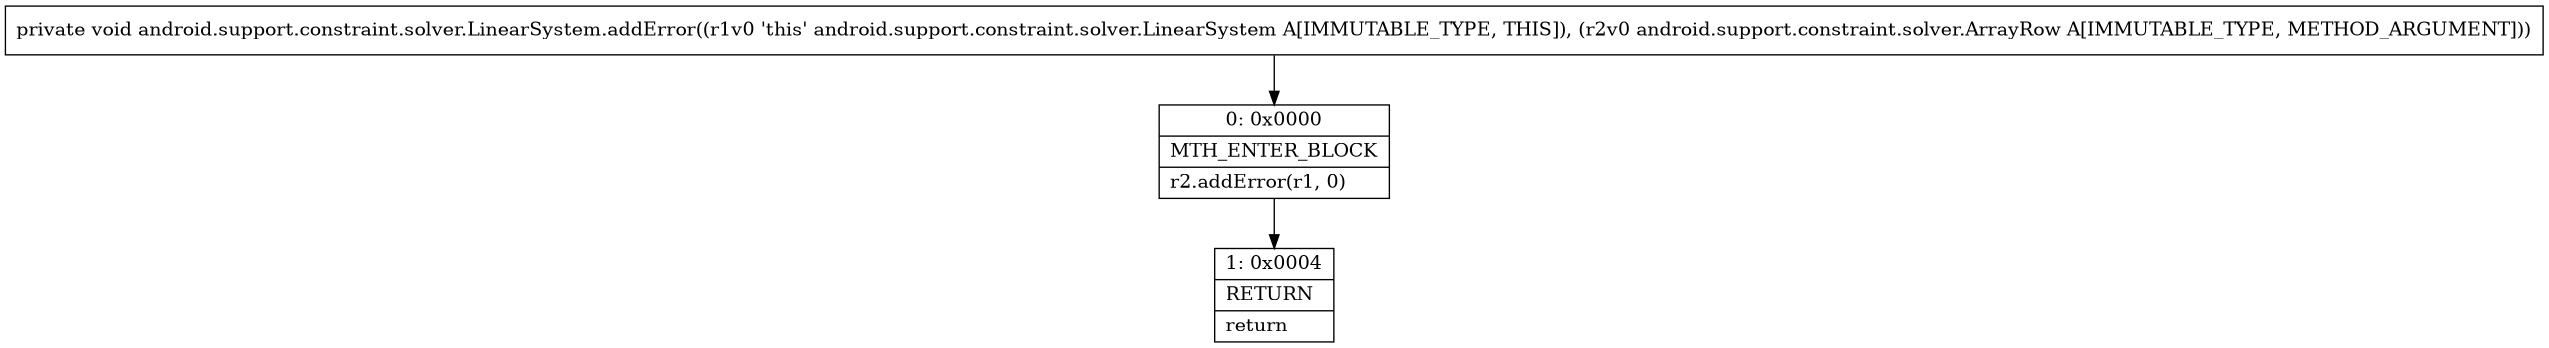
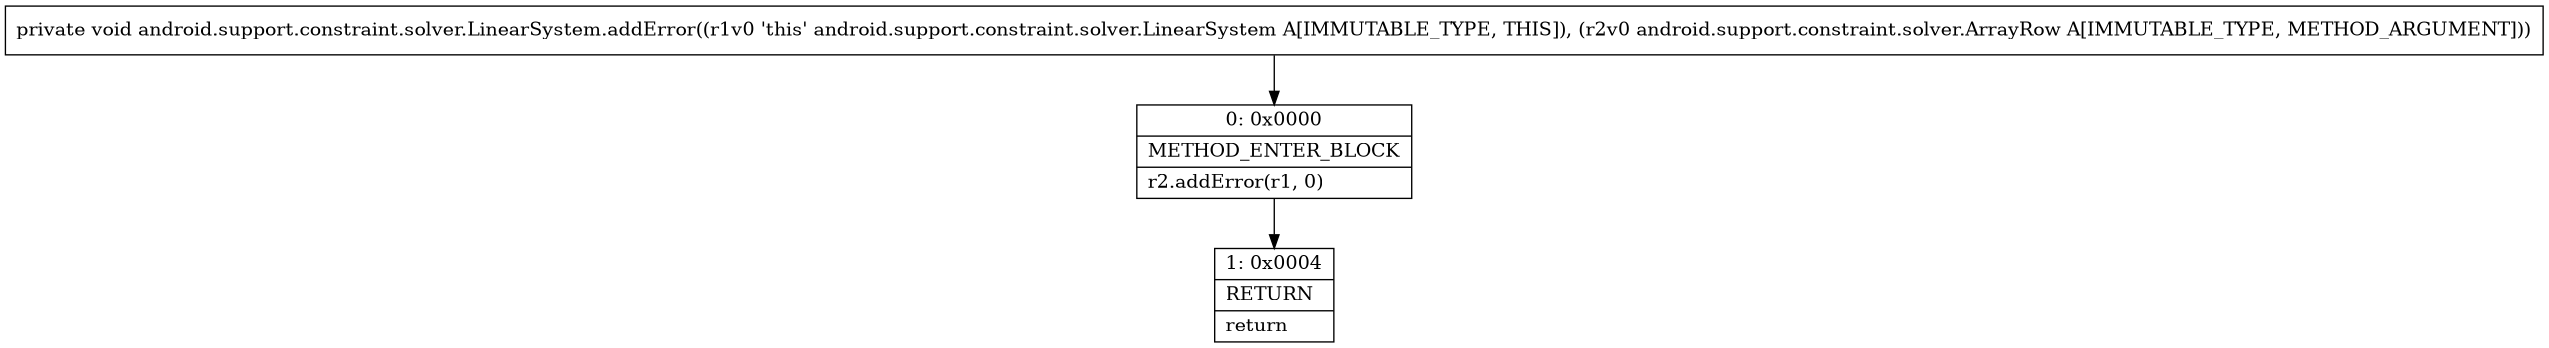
node "0: 0x0000": text "MTH_ENTER_BLOCK" -> "METHOD_ENTER_BLOCK"
